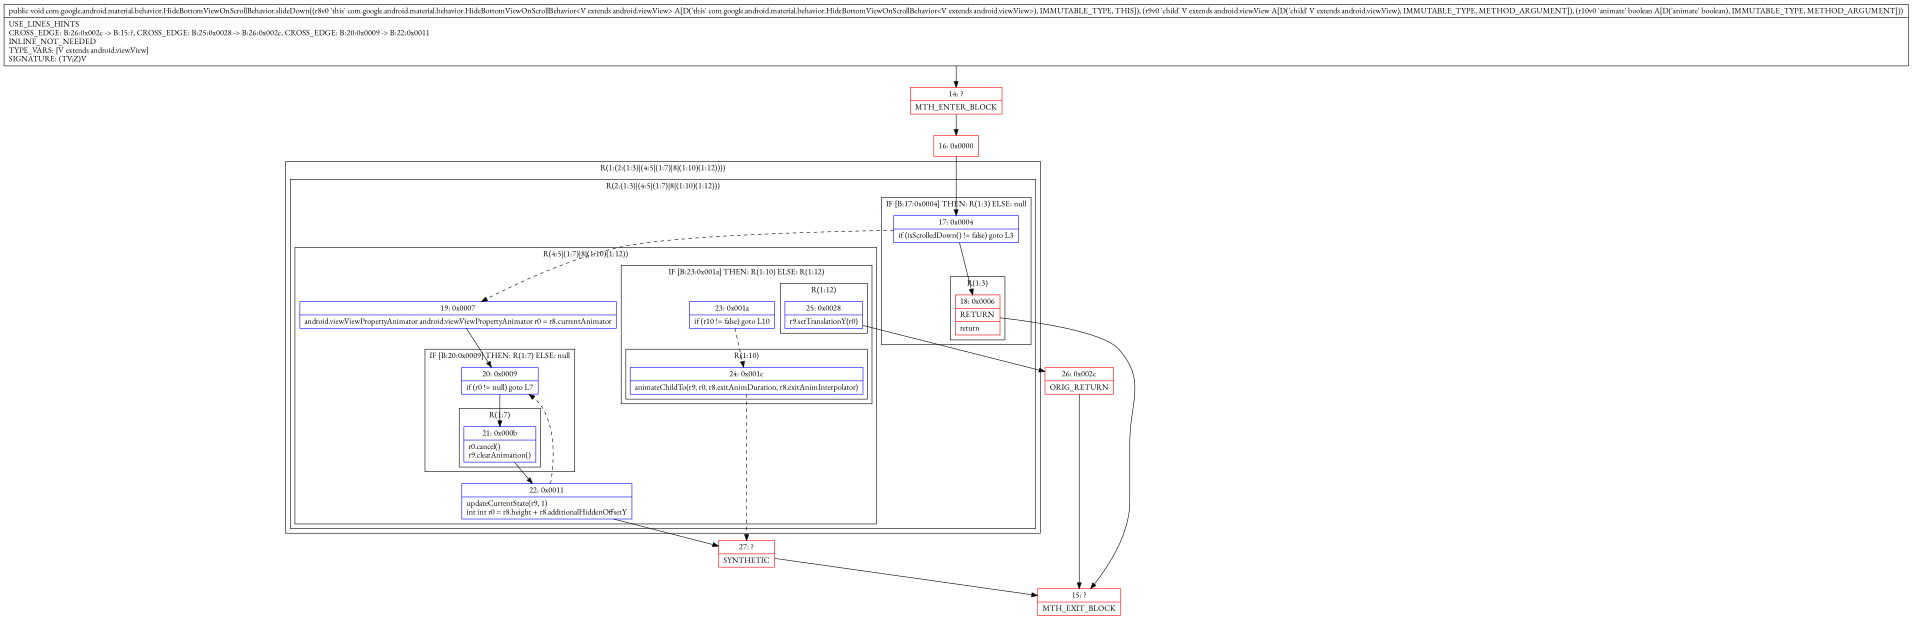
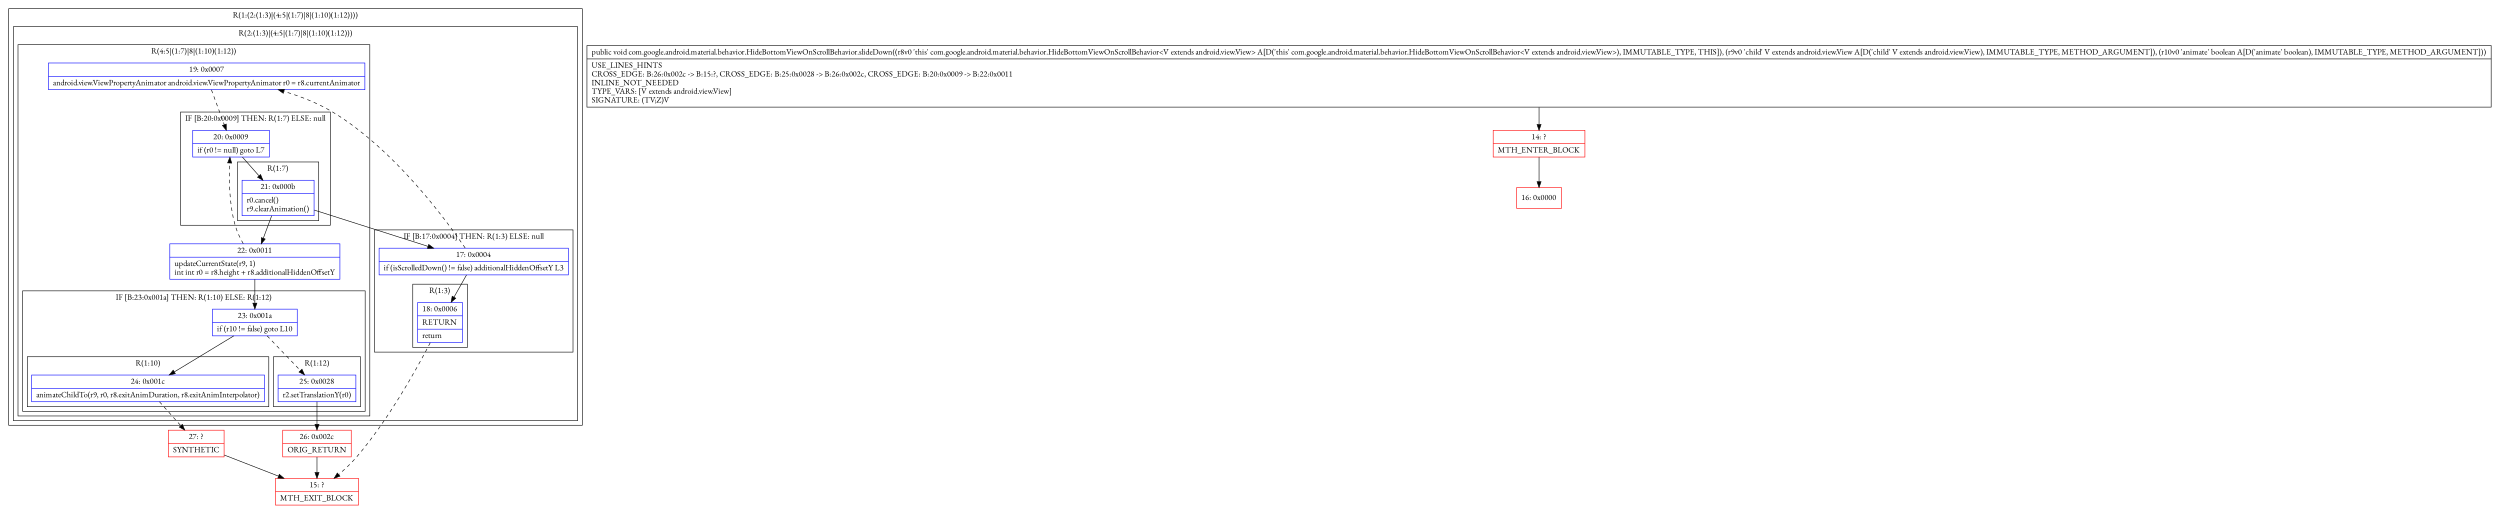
edge "16: 0x0000" -> "17: 0x0004": now "21: 0x000b" -> "17: 0x0004"
node "17: 0x0004": text "if (isScrolledDown() != false) goto L3" -> "if (isScrolledDown() != false) additionalHiddenOffsetY L3"
node "18: 0x0006": color red -> blue
node "25: 0x0028": text "r9.setTranslationY(r0)" -> "r2.setTranslationY(r0)"
edge "19: 0x0007" -> "20: 0x0009": style solid -> dashed
edge "23: 0x001a" -> "24: 0x001c": style dashed -> solid
edge "23: 0x001a" -> "25: 0x0028": added
edge "18: 0x0006" -> "15: ?": style solid -> dashed
edge "22: 0x0011" -> "27: ?": now "22: 0x0011" -> "23: 0x001a"
